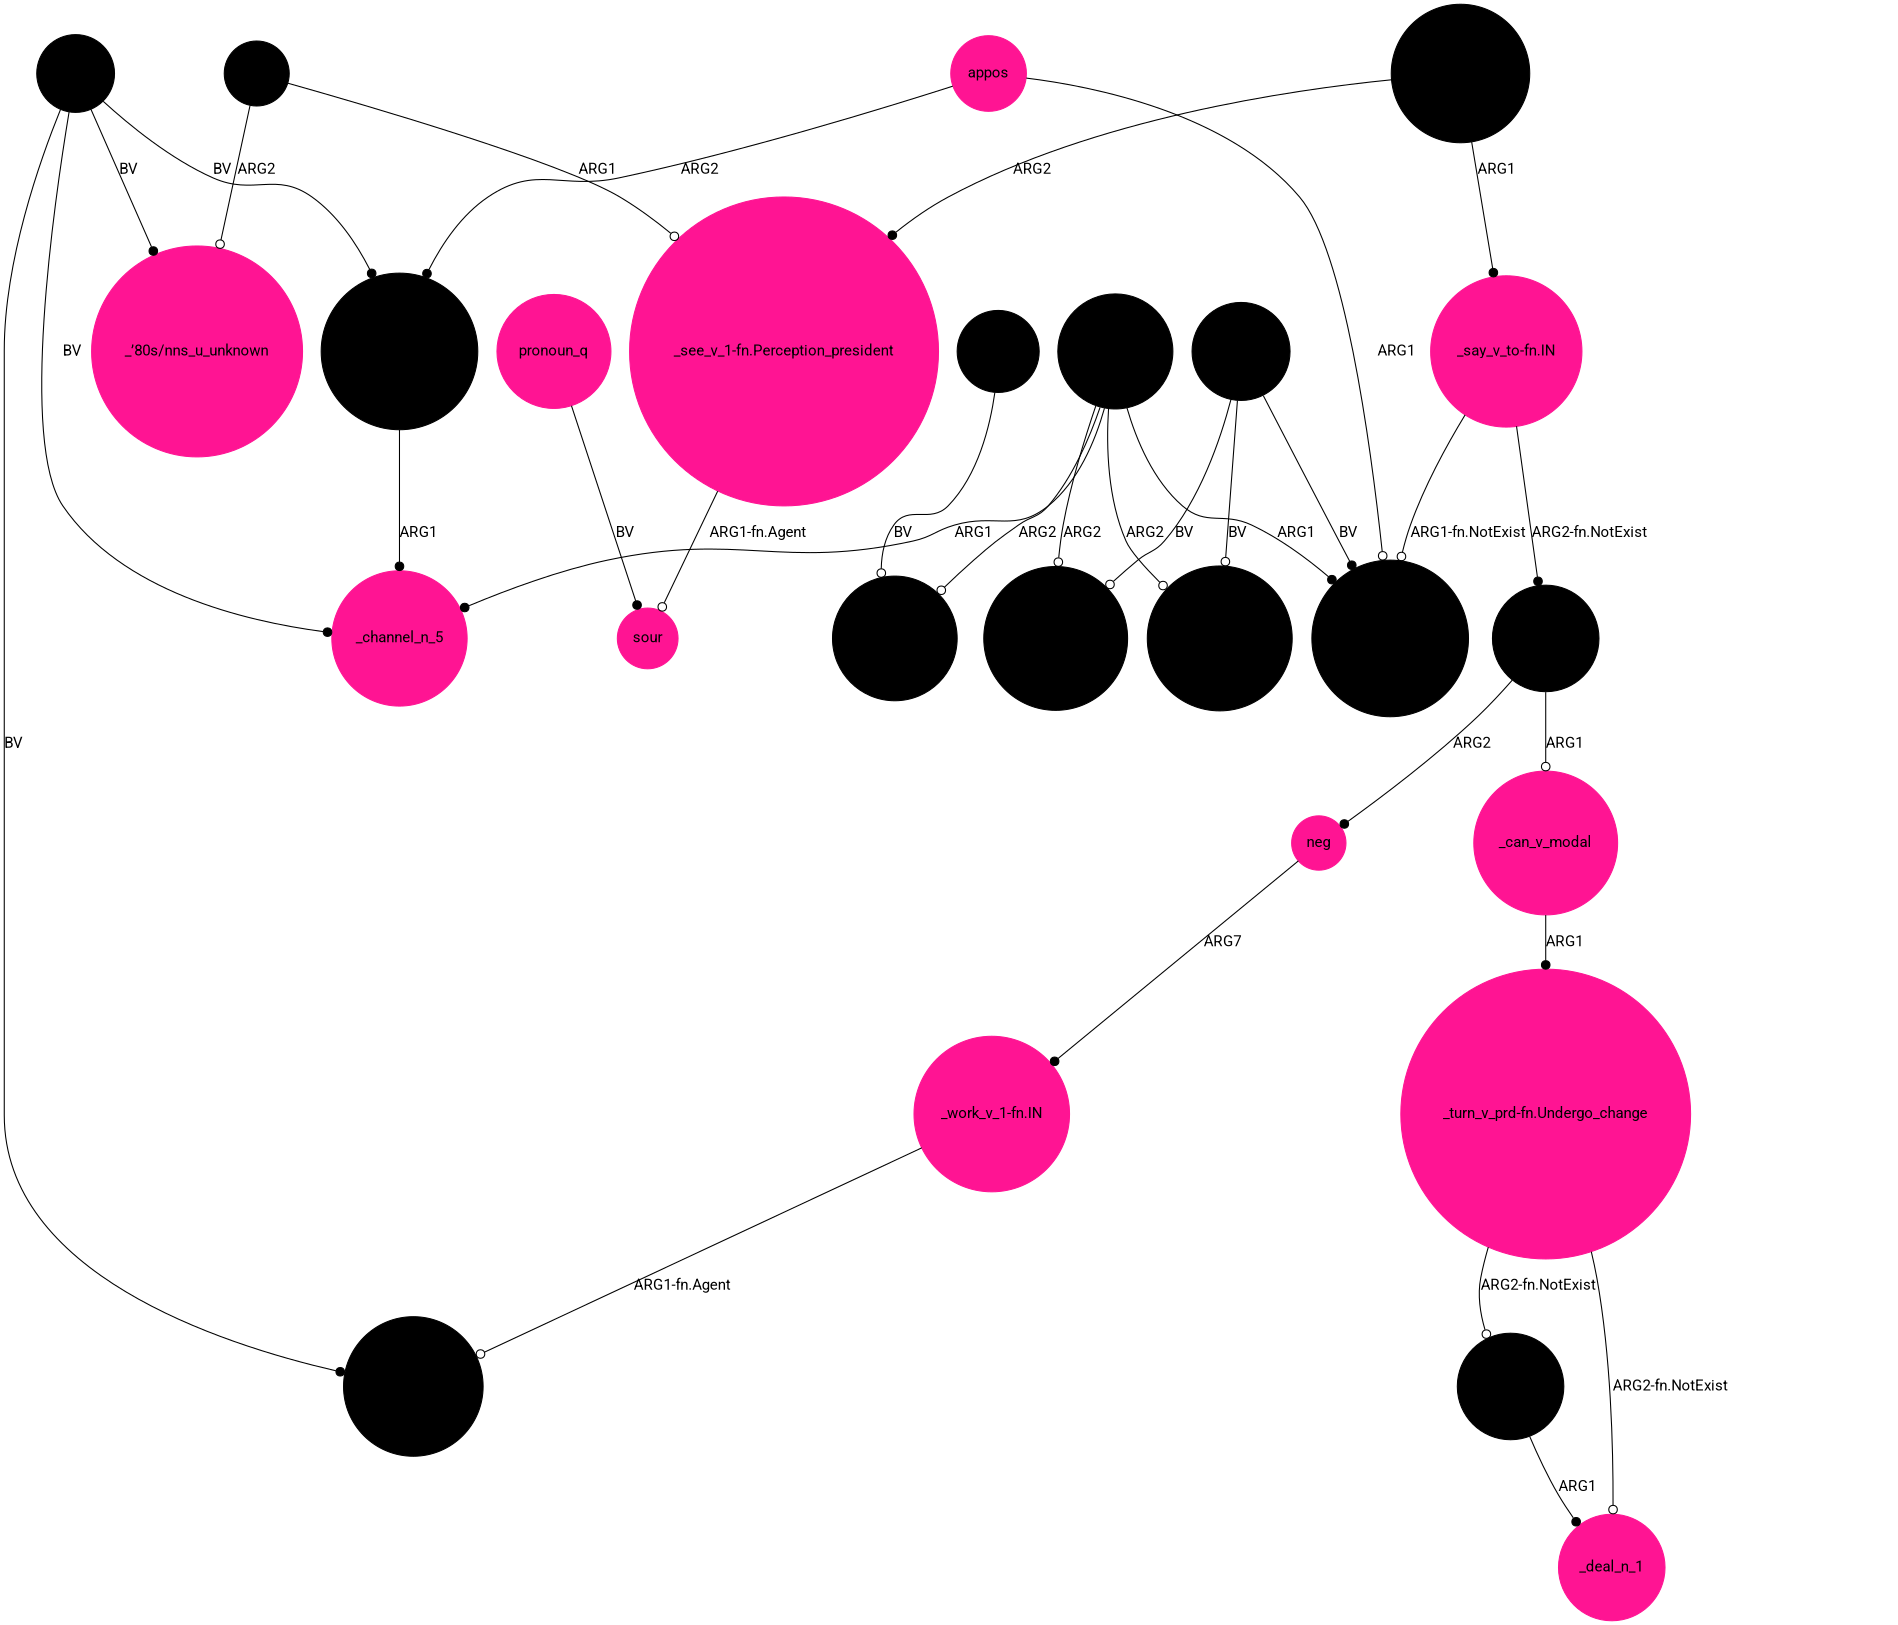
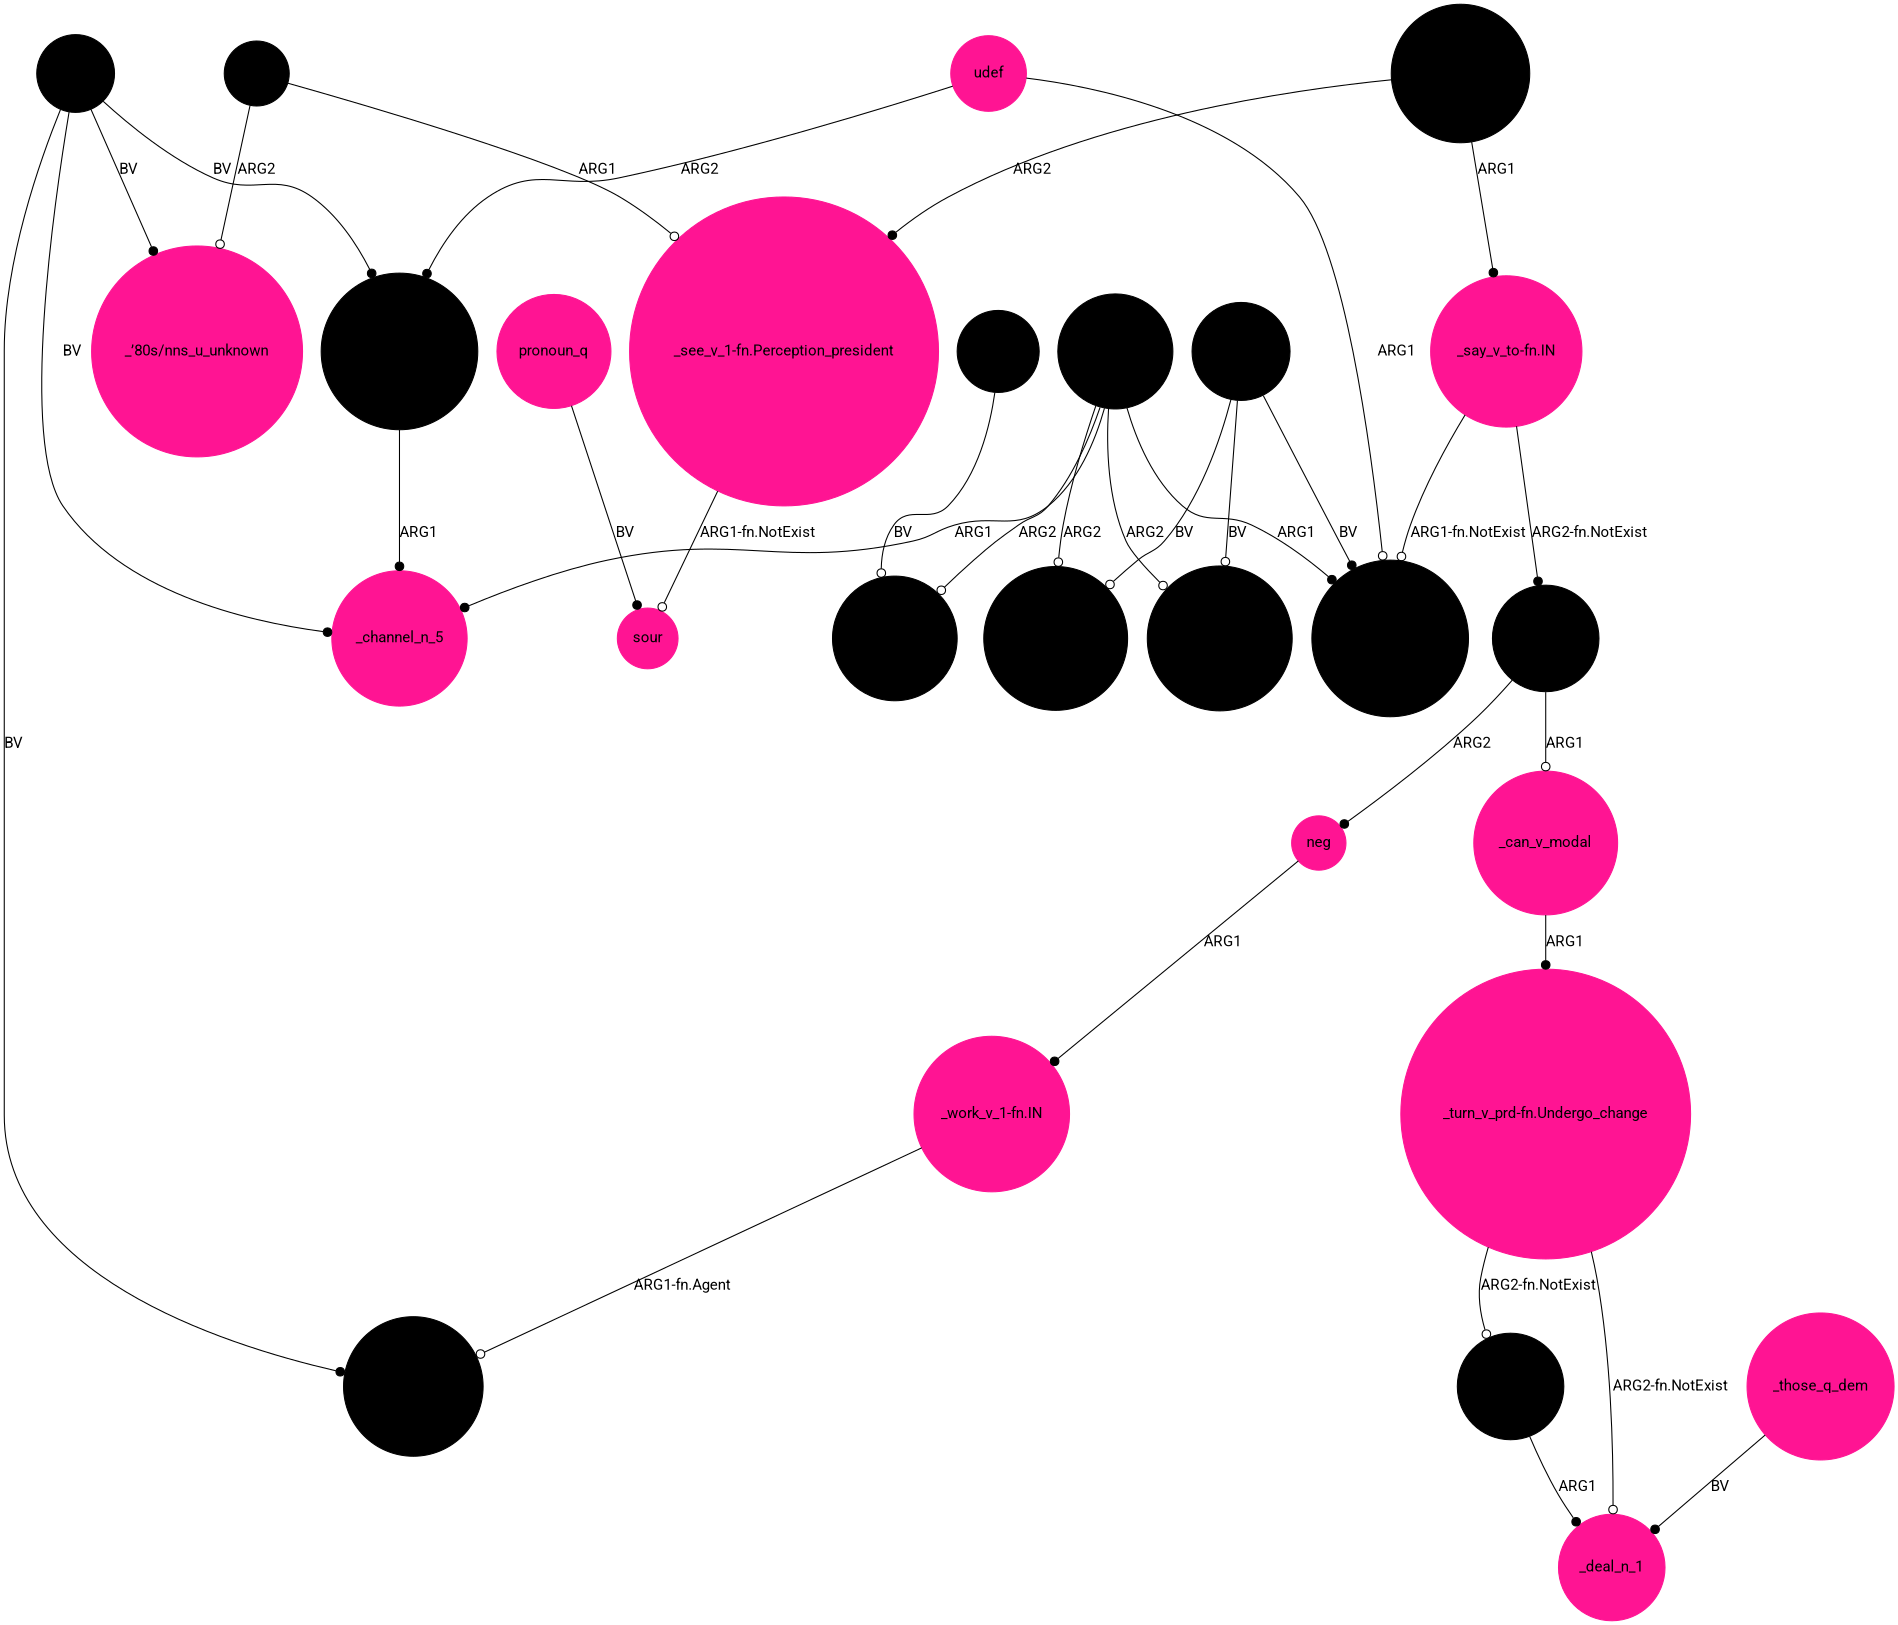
node "appos": label "appos" -> "udef"
edge "_see_v_1-fn.Perception_president" -> "sour": label "ARG1-fn.Agent" -> "ARG1-fn.NotExist"
edge "neg" -> "_work_v_1-fn.IN": label "ARG7" -> "ARG1"
node "_those_q_dem": added
